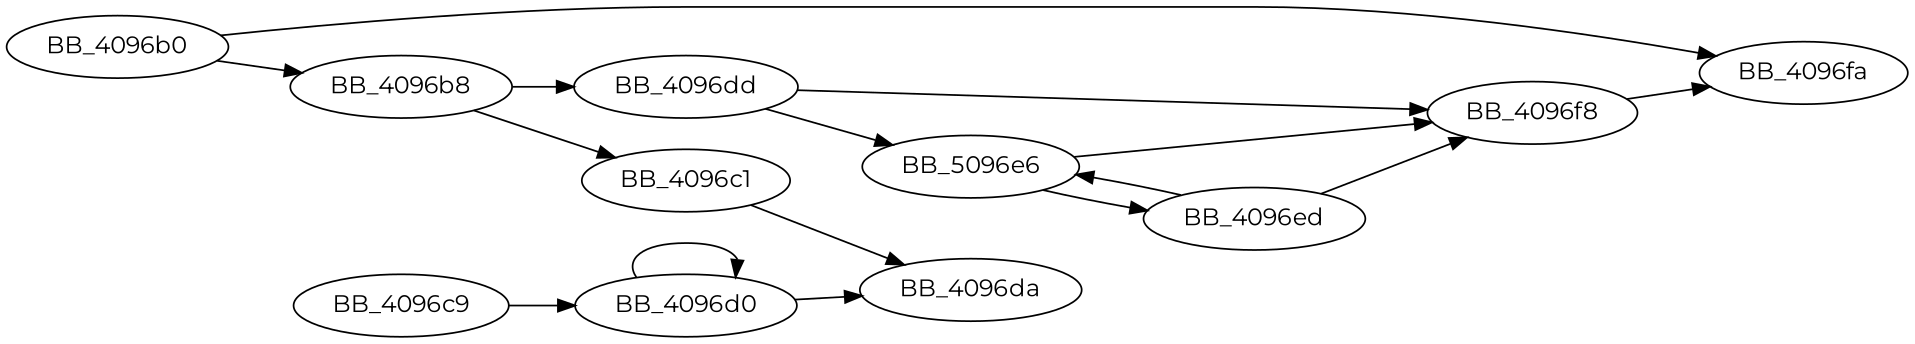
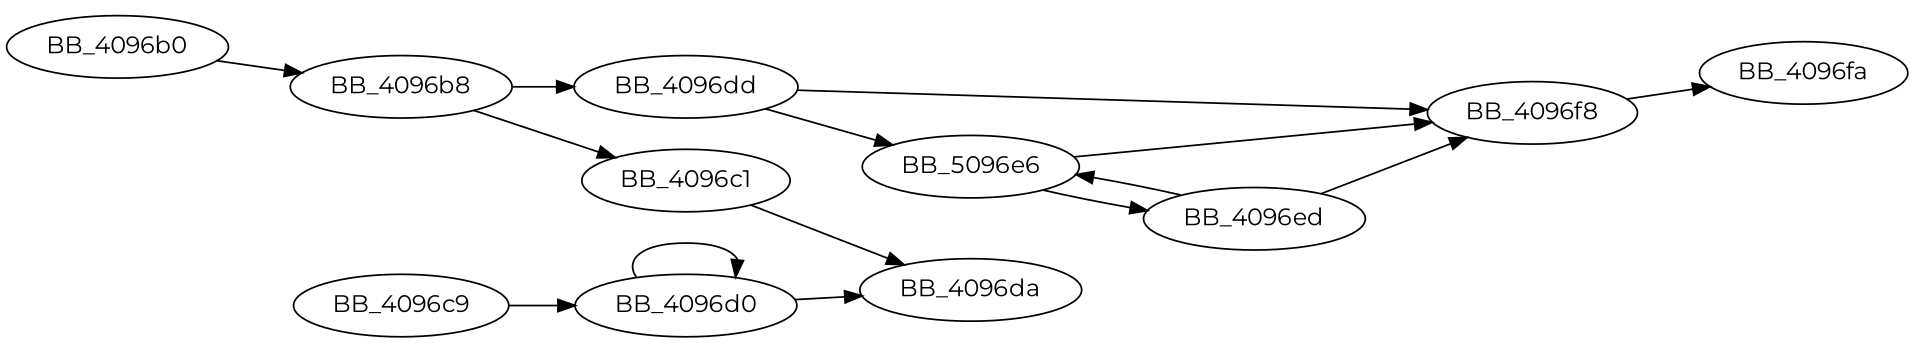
edge "BB_4096b0" -> "BB_4096fa": removed
